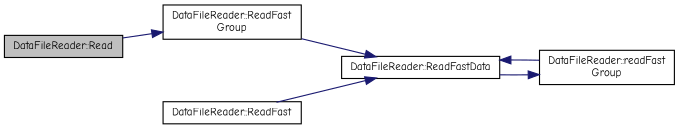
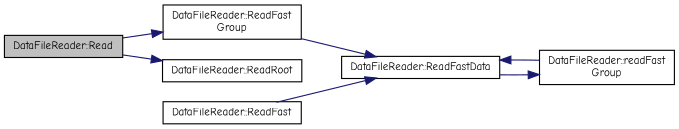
node "DataFileReader::ReadRoot": added
